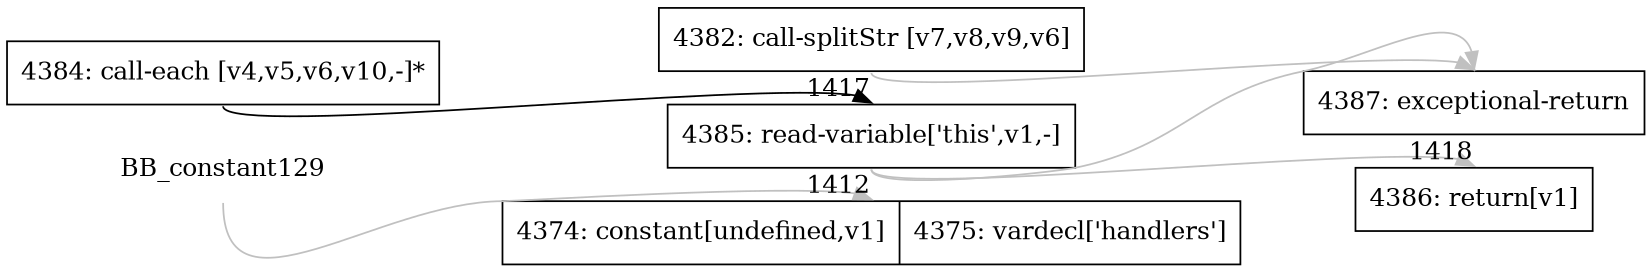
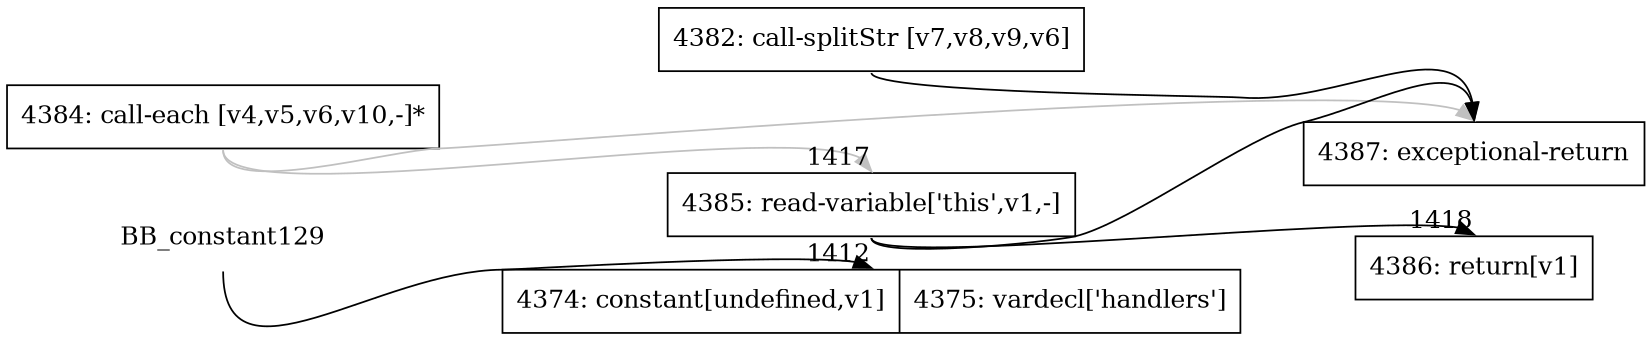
edge "4382: call-splitStr [v7,v8,v9,v6]" -> "4387: exceptional-return": color gray -> black
edge "4384: call-each [v4,v5,v6,v10,-]*" -> "4385: read-variable['this',v1,-]": color black -> gray
edge "4384: call-each [v4,v5,v6,v10,-]*" -> "4387: exceptional-return": added
edge "4385: read-variable['this',v1,-]" -> "4387: exceptional-return": color gray -> black
edge "4385: read-variable['this',v1,-]" -> "4386: return[v1]": color gray -> black
edge "BB_constant129" -> "4374: constant[undefined,v1]": color gray -> black
